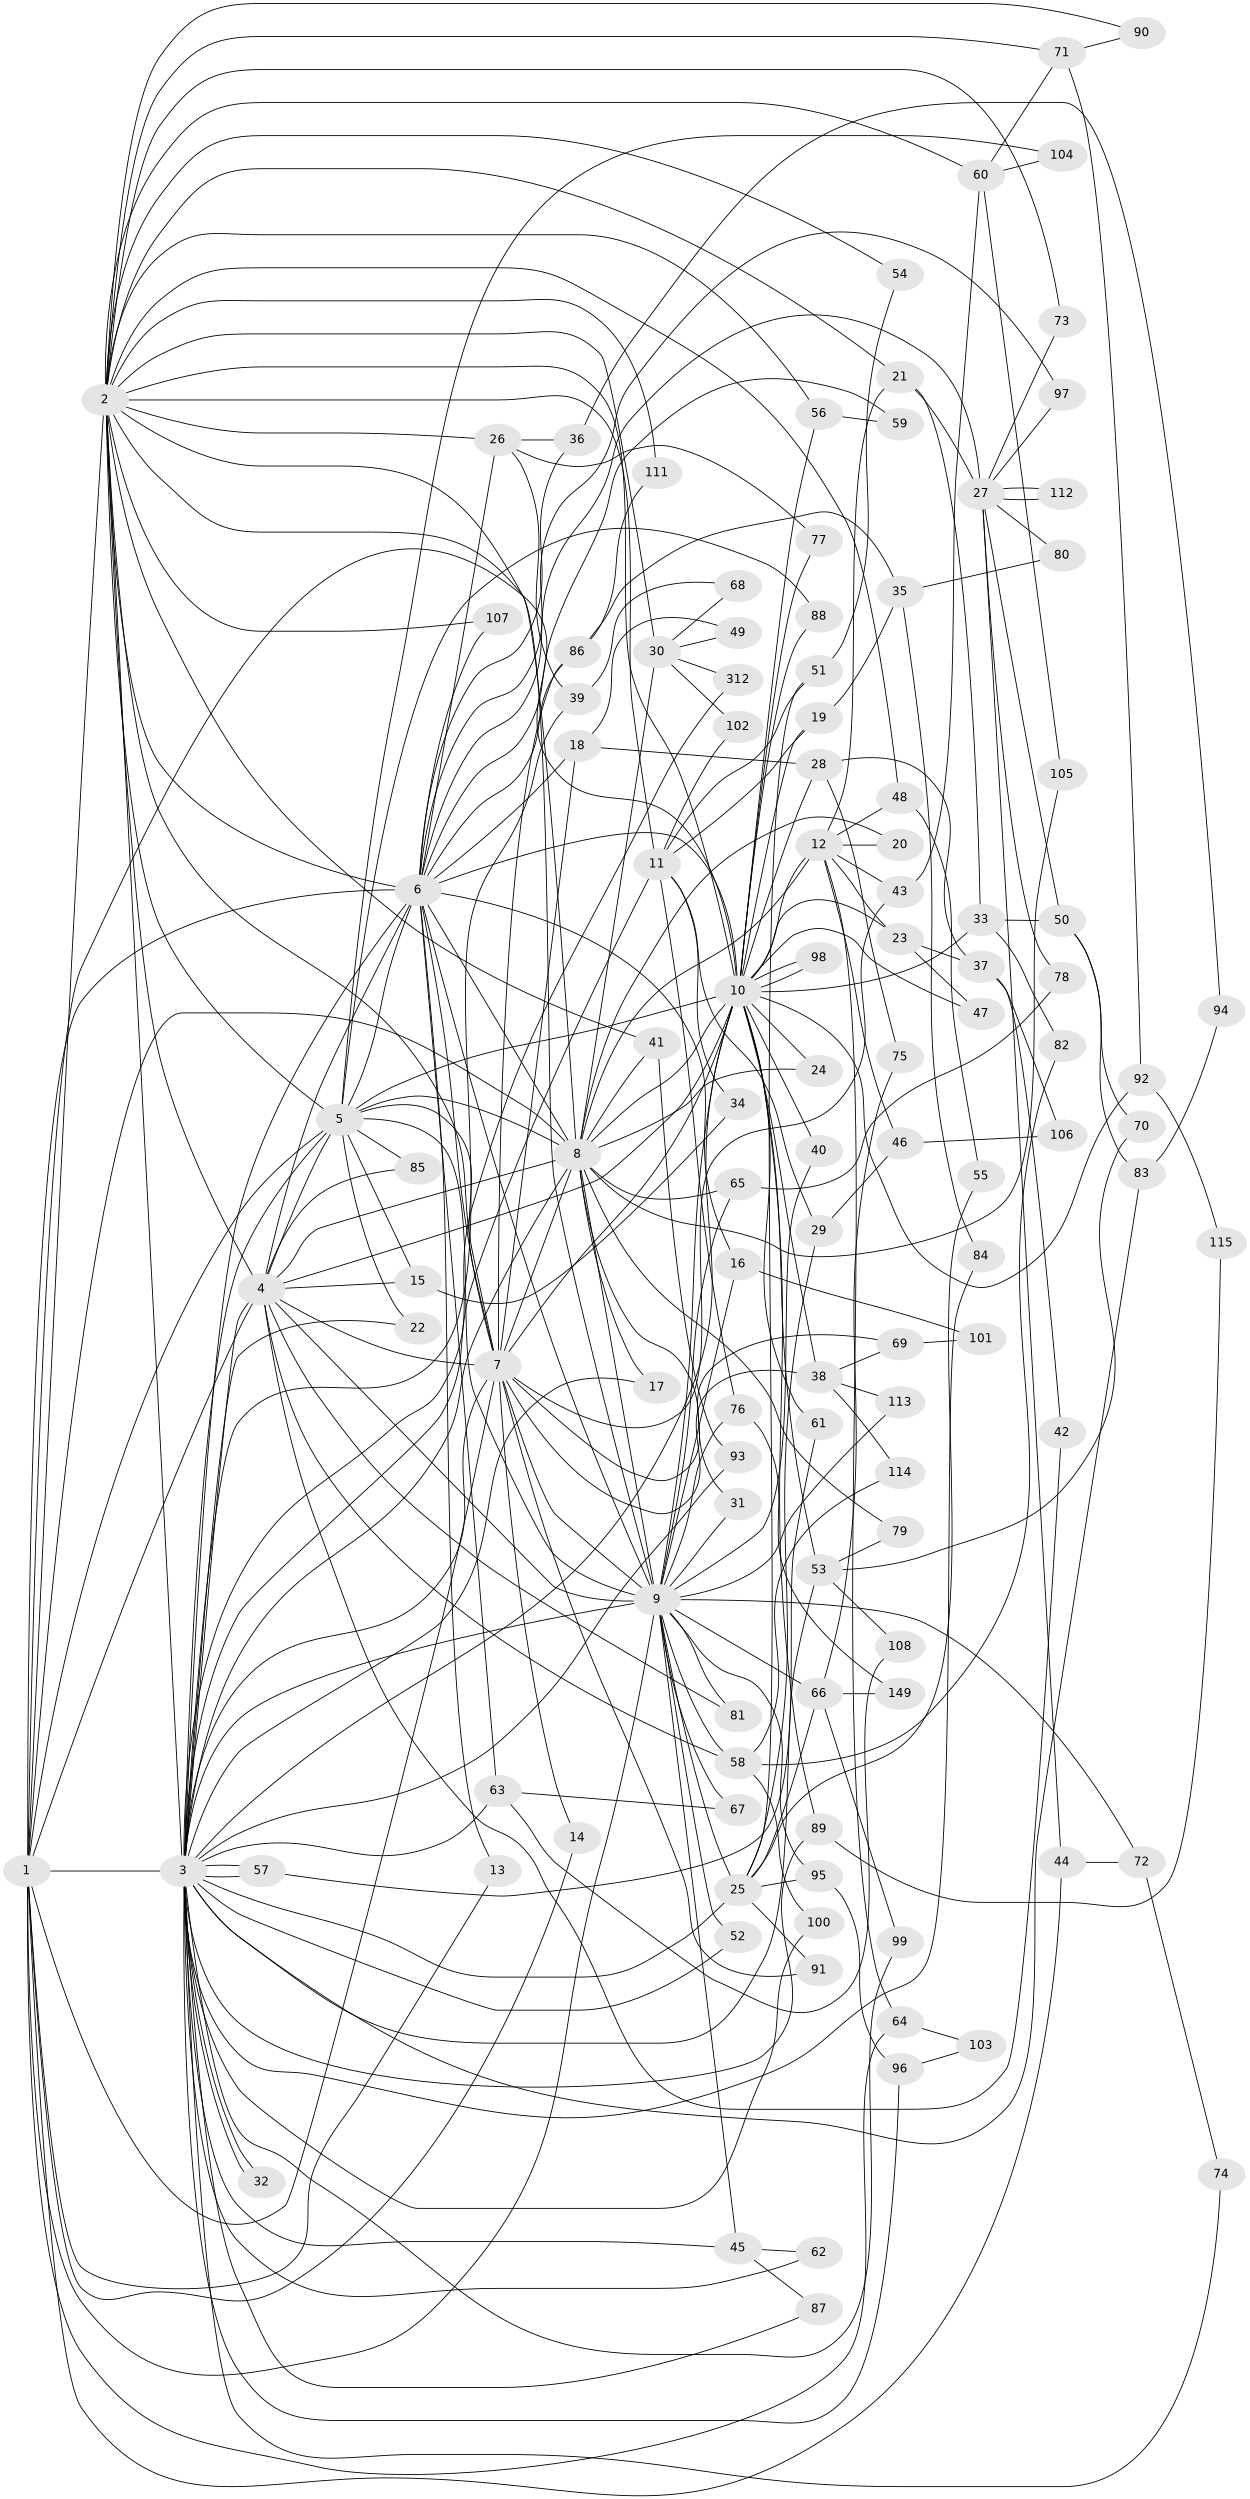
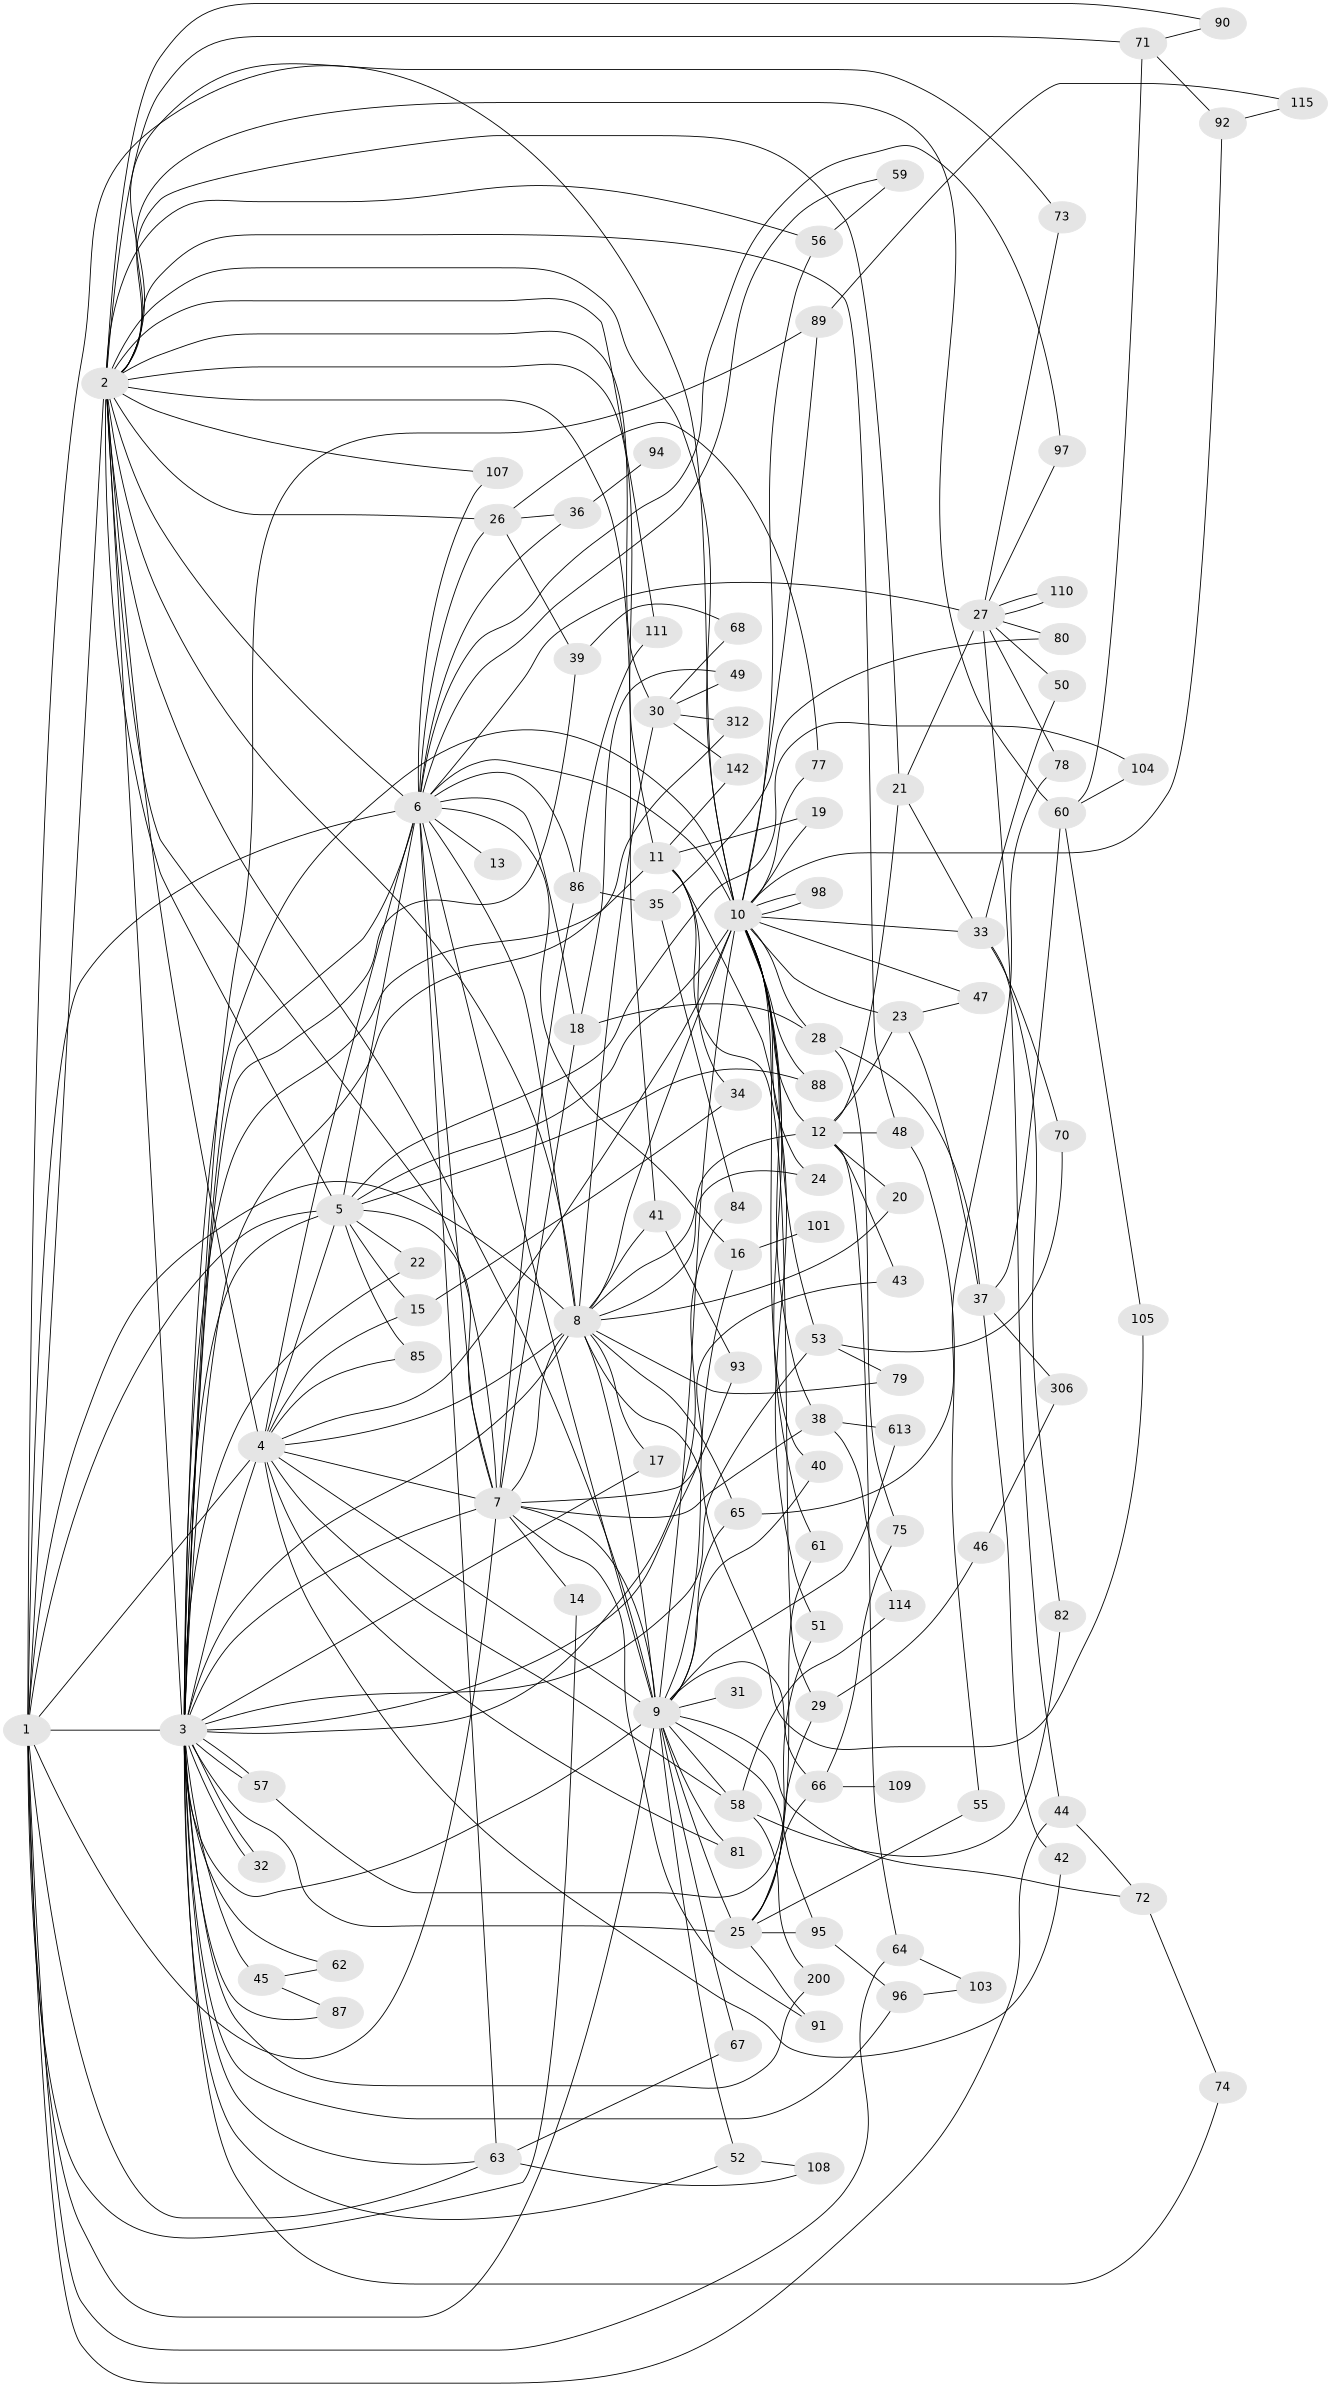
node "54": removed
node "112": label "112" -> "110"
edge "60" -- "43": now "60" -- "37"
edge "35" -- "19": removed
node "102": label "102" -> "142"
edge "12" -- "46": removed
edge "50" -- "70": now "33" -- "70"
edge "5" -- "8": removed
node "106": label "106" -> "306"
node "83": removed
edge "10" -- "7": removed
edge "8" -- "31": removed
node "69": removed
edge "5" -- "9": removed
node "113": label "113" -> "613"
node "76": removed
edge "53" -- "108": now "52" -- "108"
node "149": label "149" -> "109"
edge "9" -- "45": removed
node "100": label "100" -> "200"
node "99": removed
edge "1" -- "13": now "1" -- "63"
